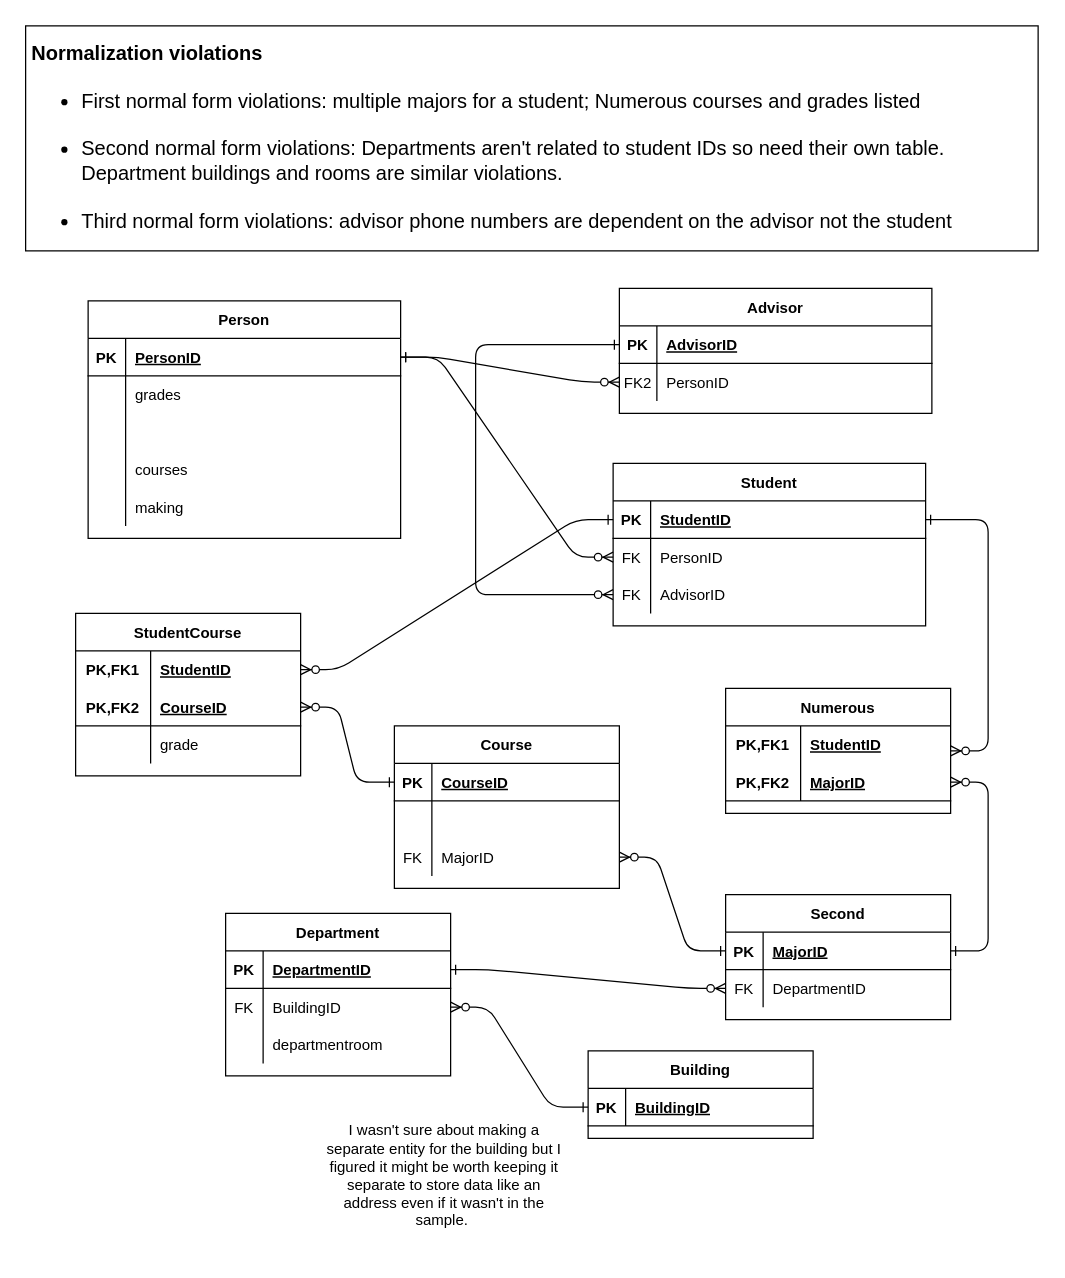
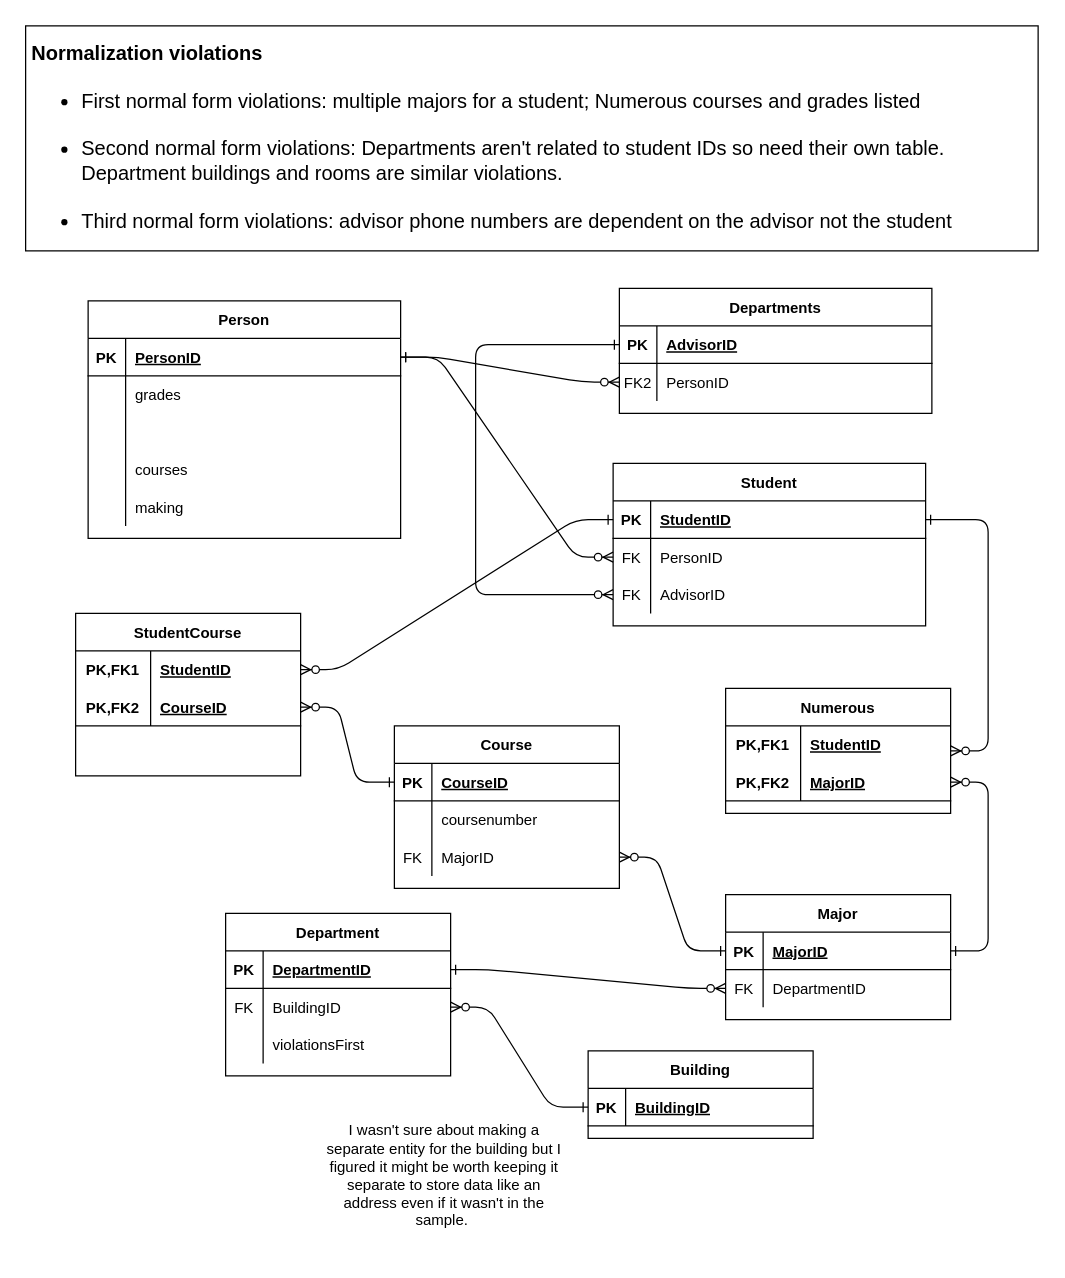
node "Advisor": label "Advisor" -> "Departments"
node "grade": removed
node "coursenumber": added
node "Second": label "Second" -> "Major"
node "departmentroom": label "departmentroom" -> "violationsFirst"
